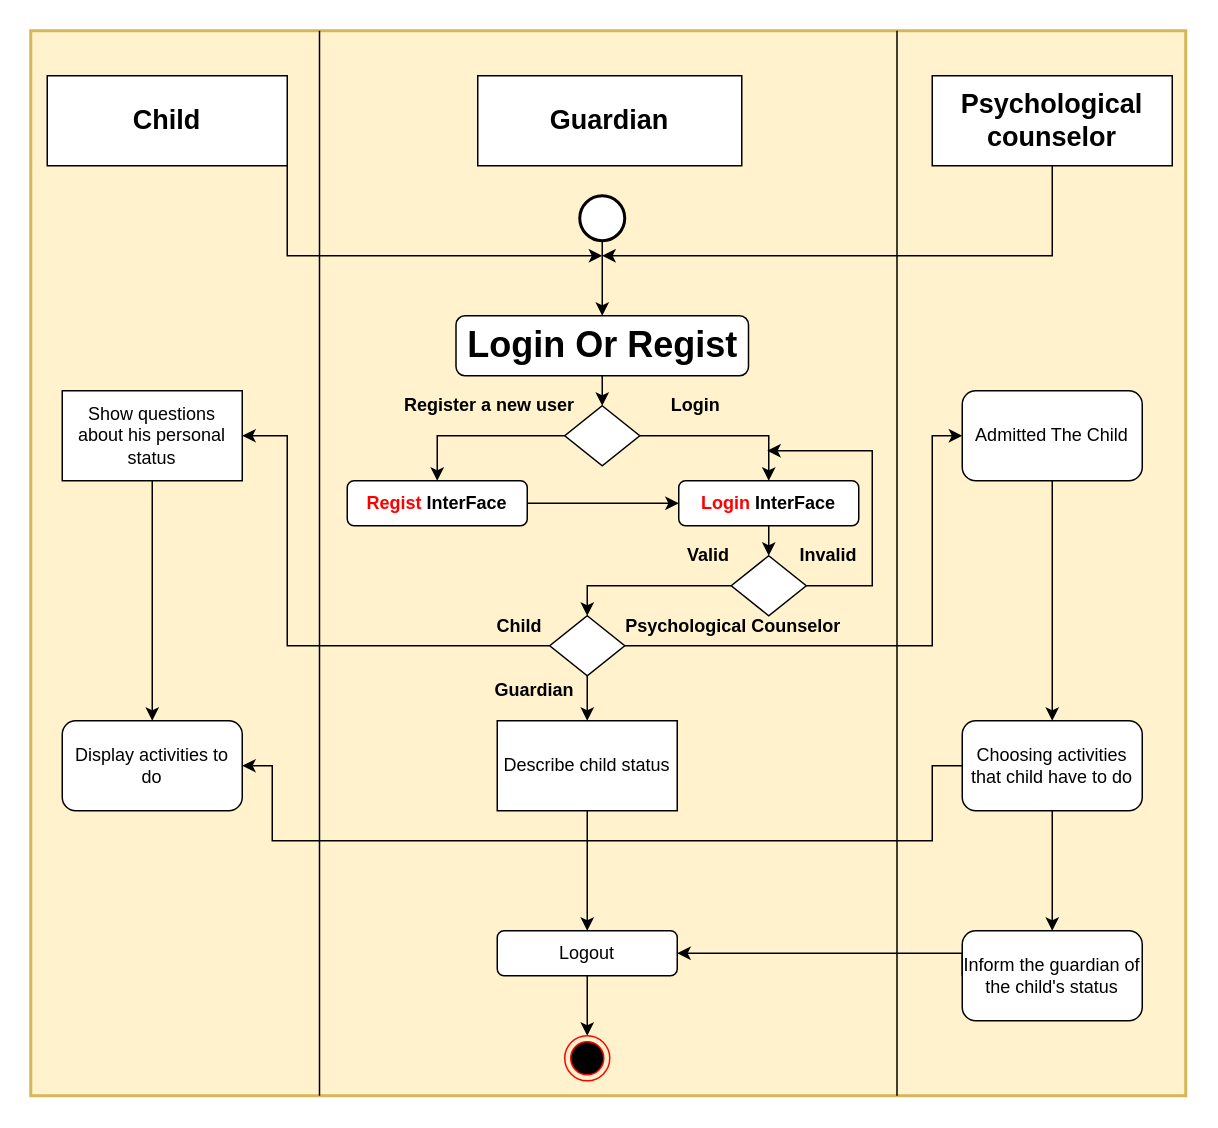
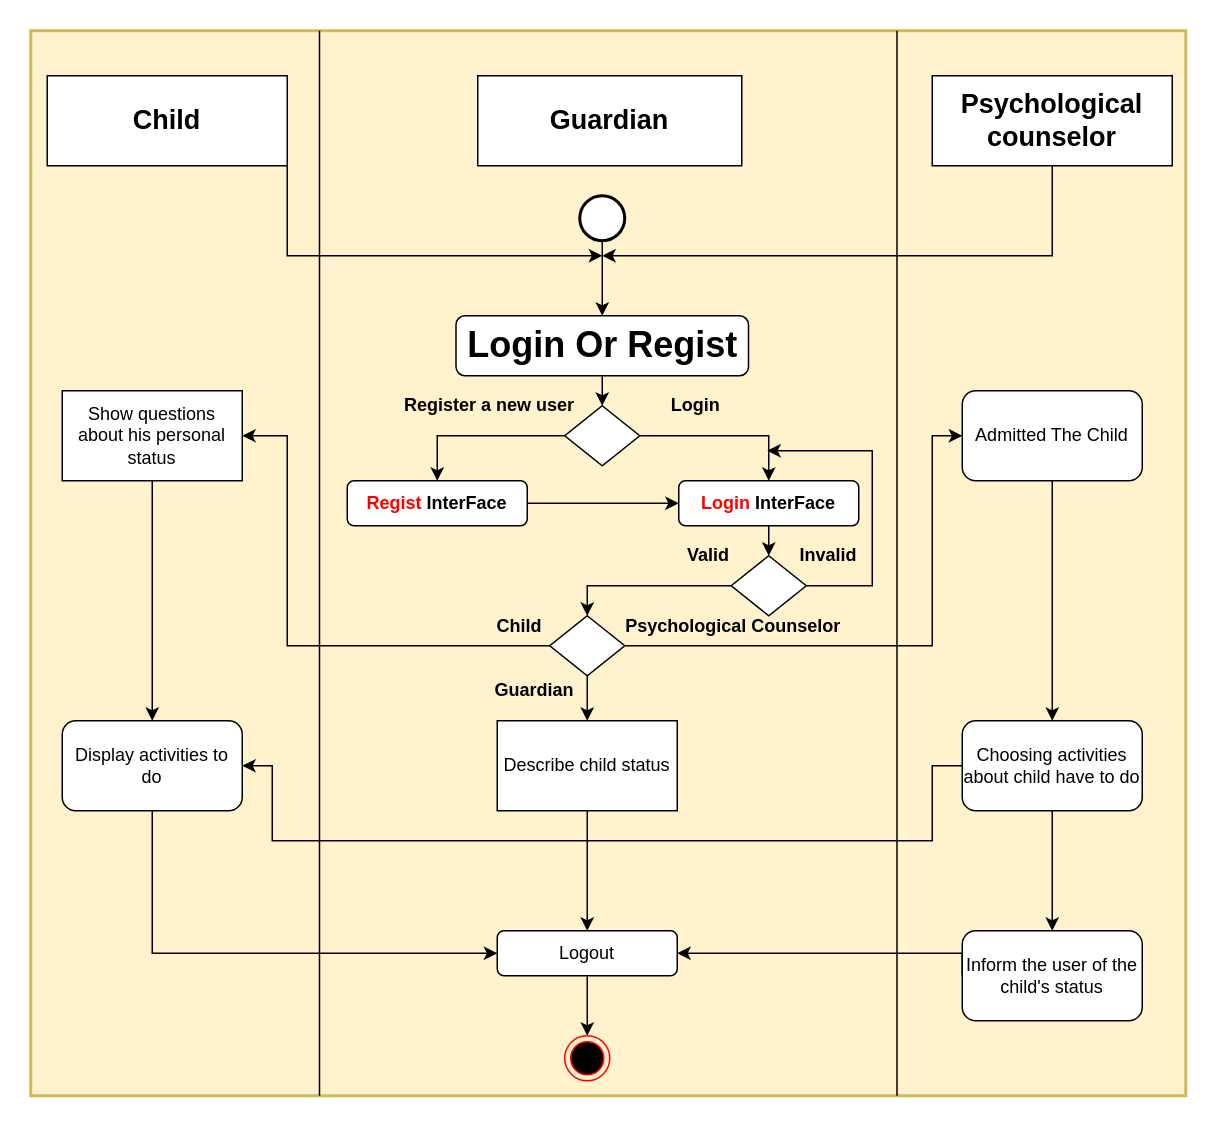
node "Choosing activities that child have to do": label "Choosing activities that child have to do" -> "Choosing activities about child have to do"
edge "Display activities to do" -> "Logout": added
node "Inform the guardian of the child's status": label "Inform the guardian of the child's status" -> "Inform the user of the child's status"
